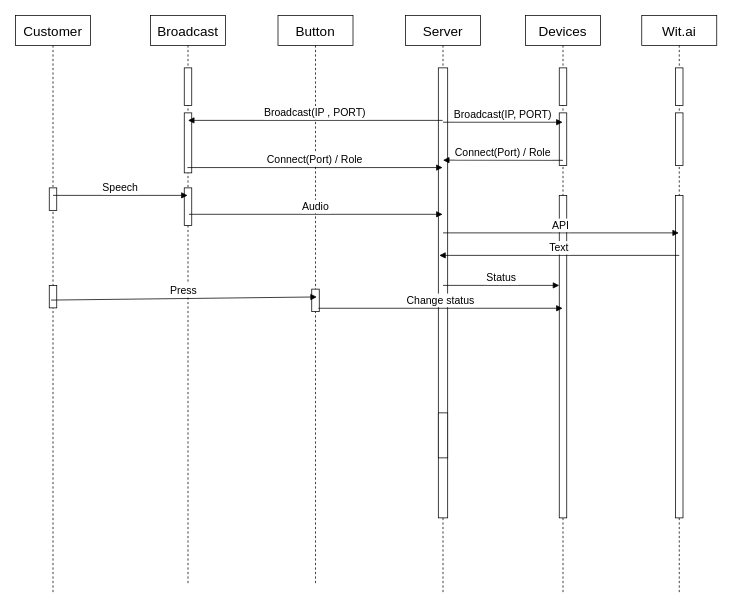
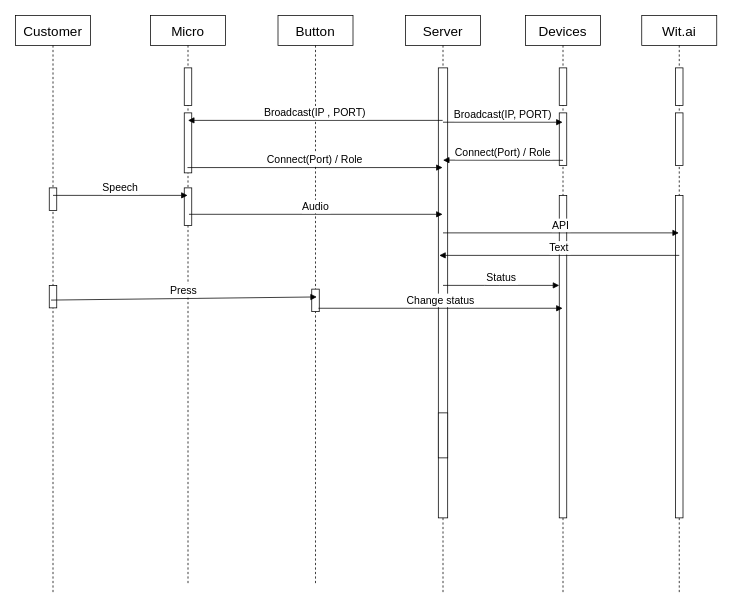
node "Broadcast": label "Broadcast" -> "Micro"
